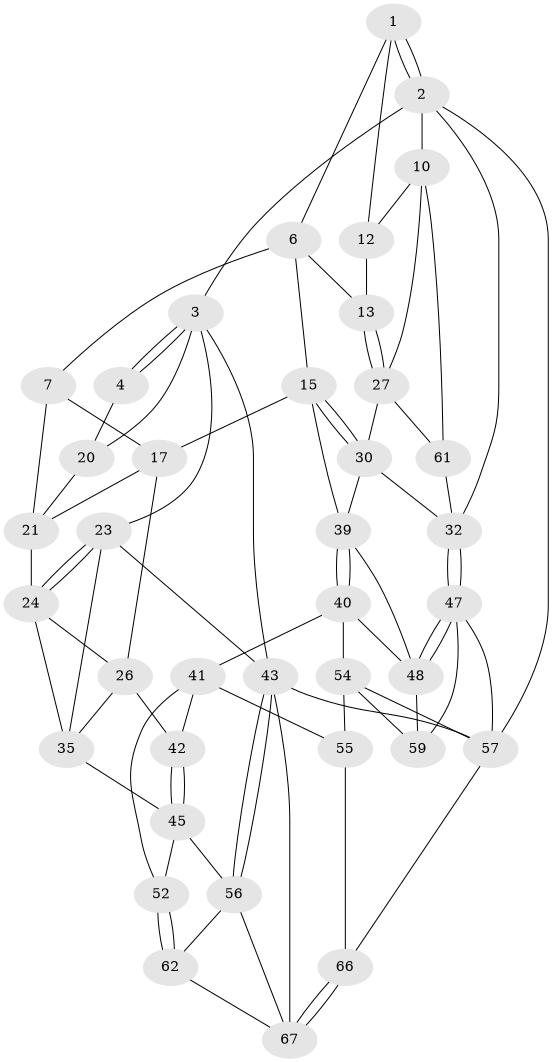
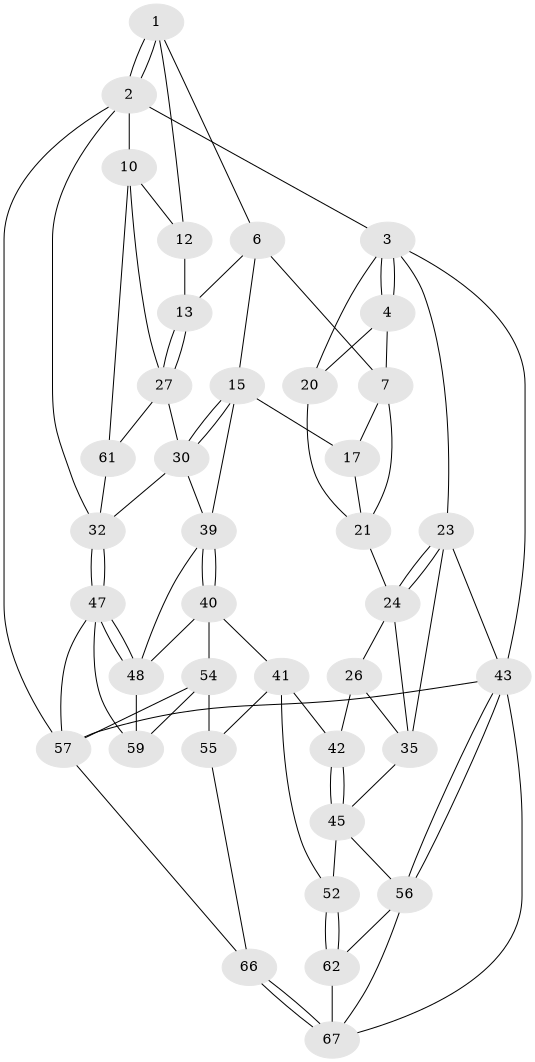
edge "4" -- "7": added
edge "17" -- "26": removed
